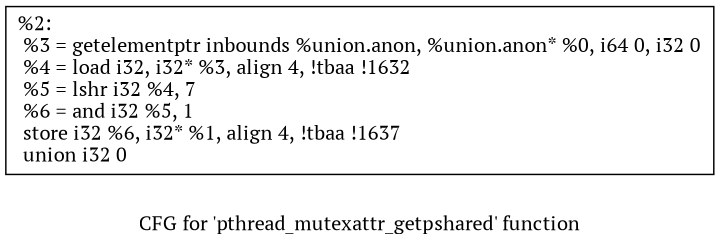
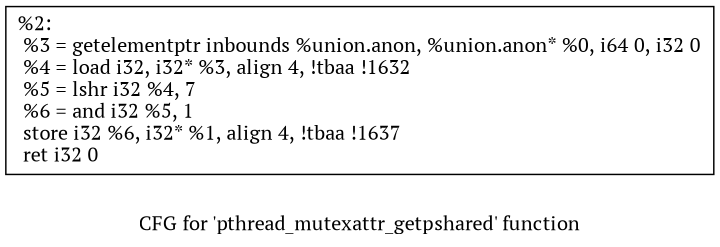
node "%2:": text "union i32 0" -> "ret i32 0"
